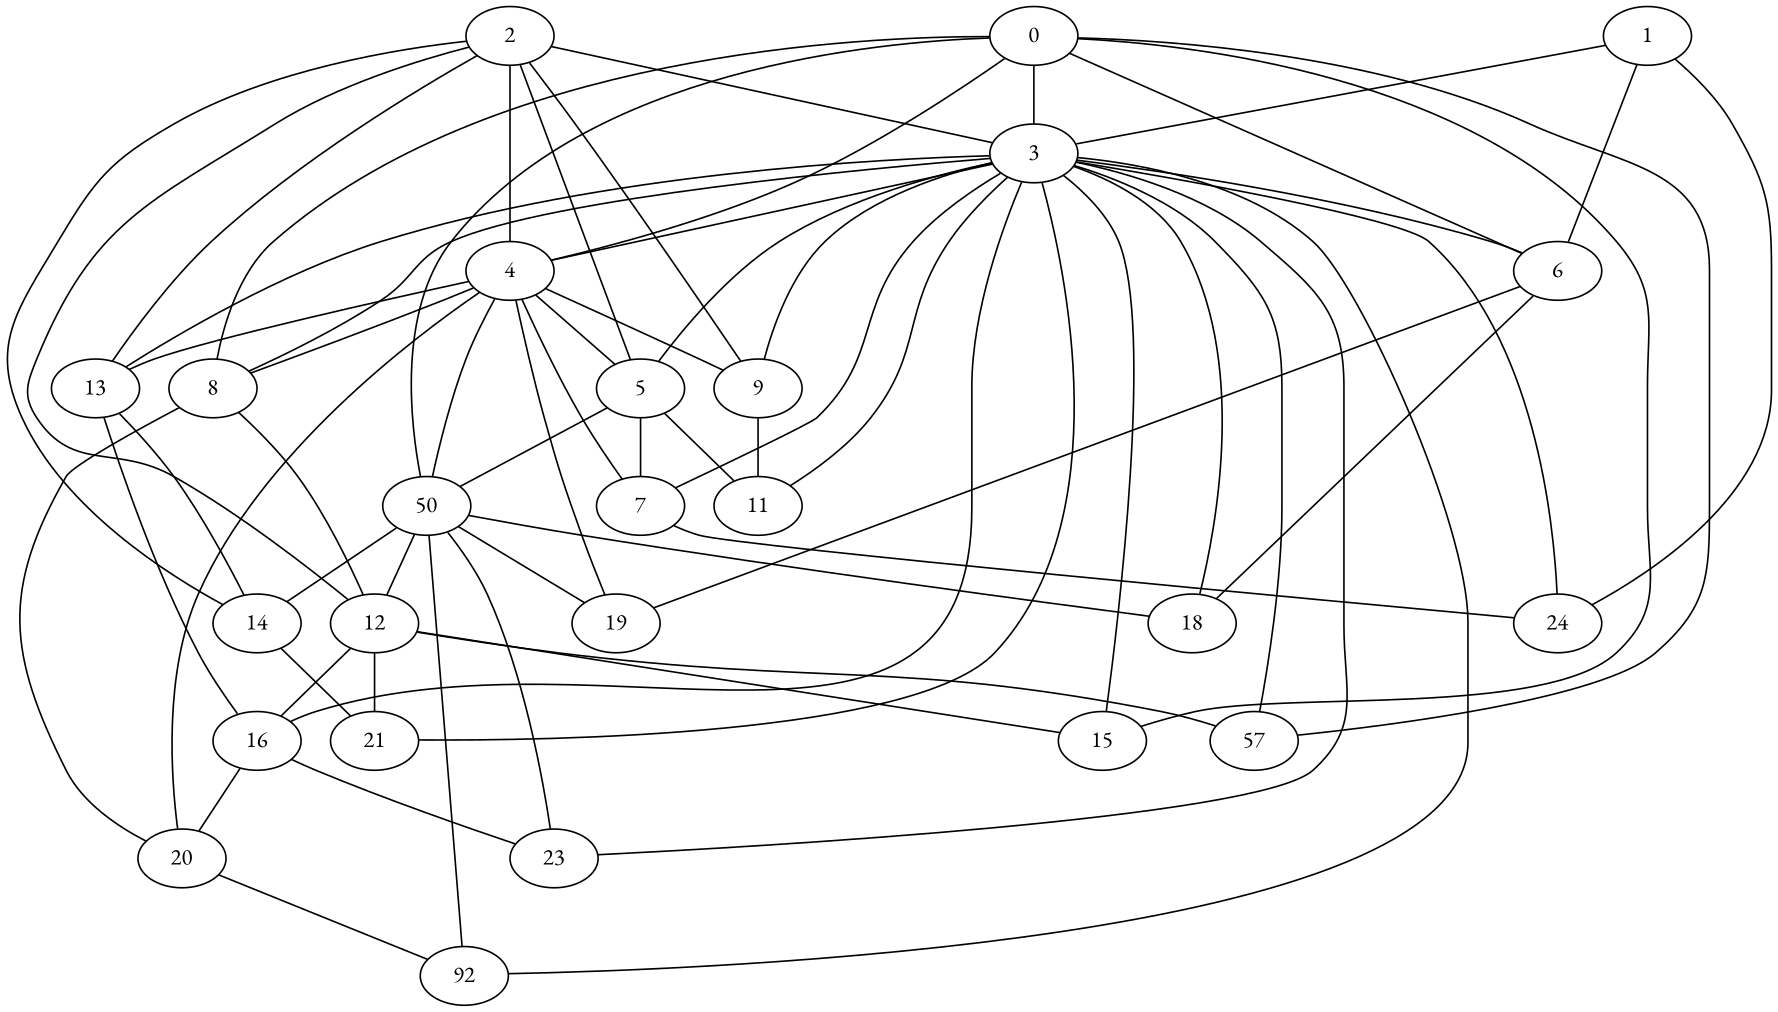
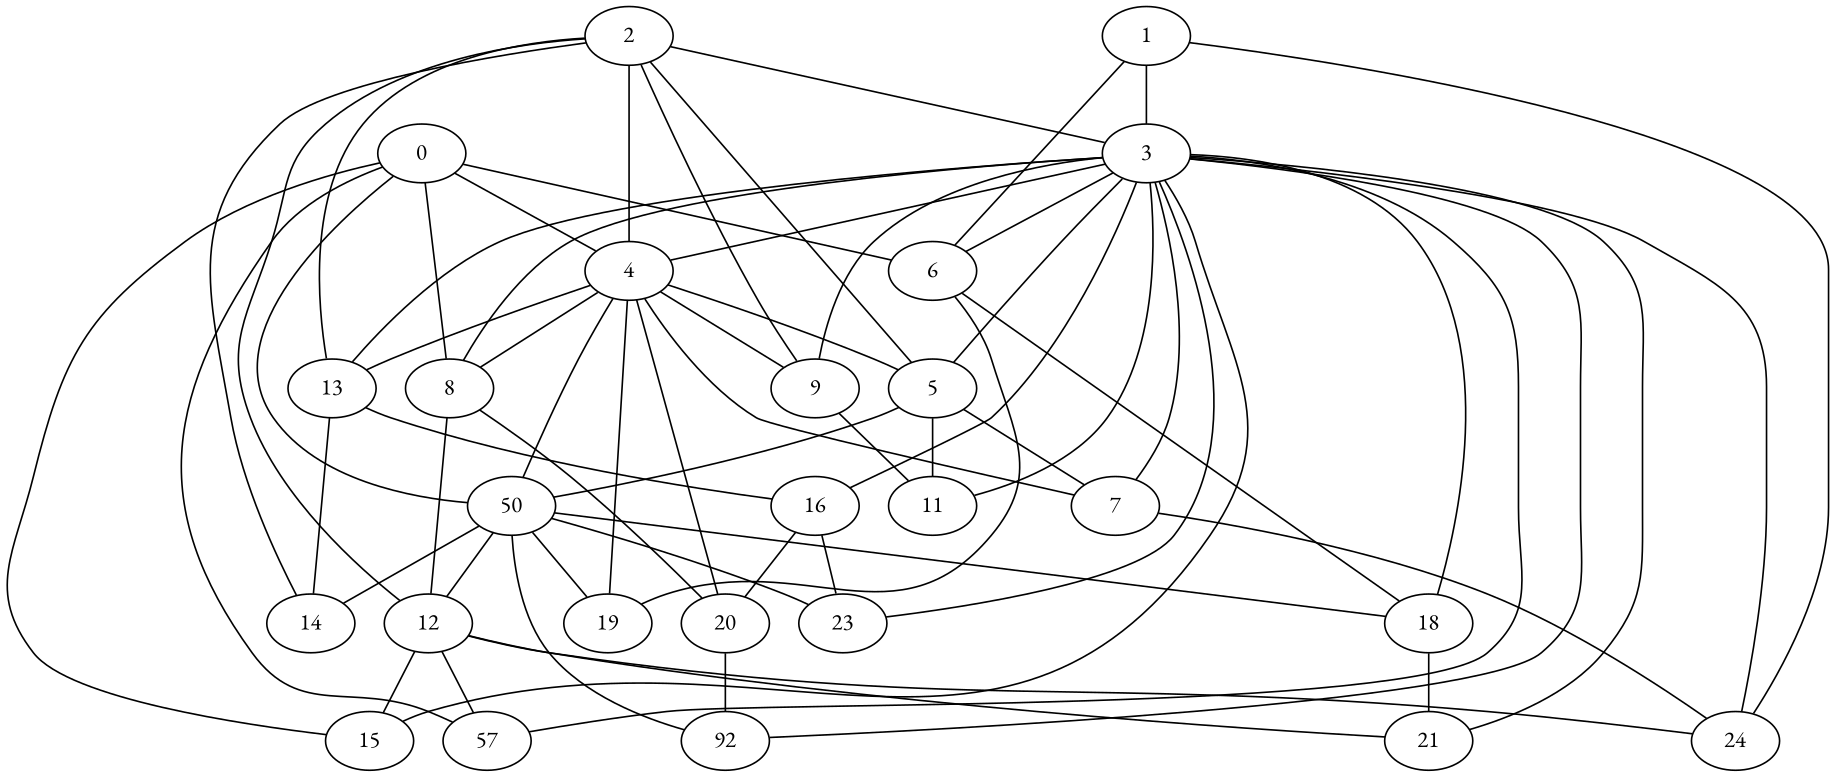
edge "0" -- "3": removed
edge "14" -- "21": now "18" -- "21"
edge "12" -- "16": now "12" -- "24"
